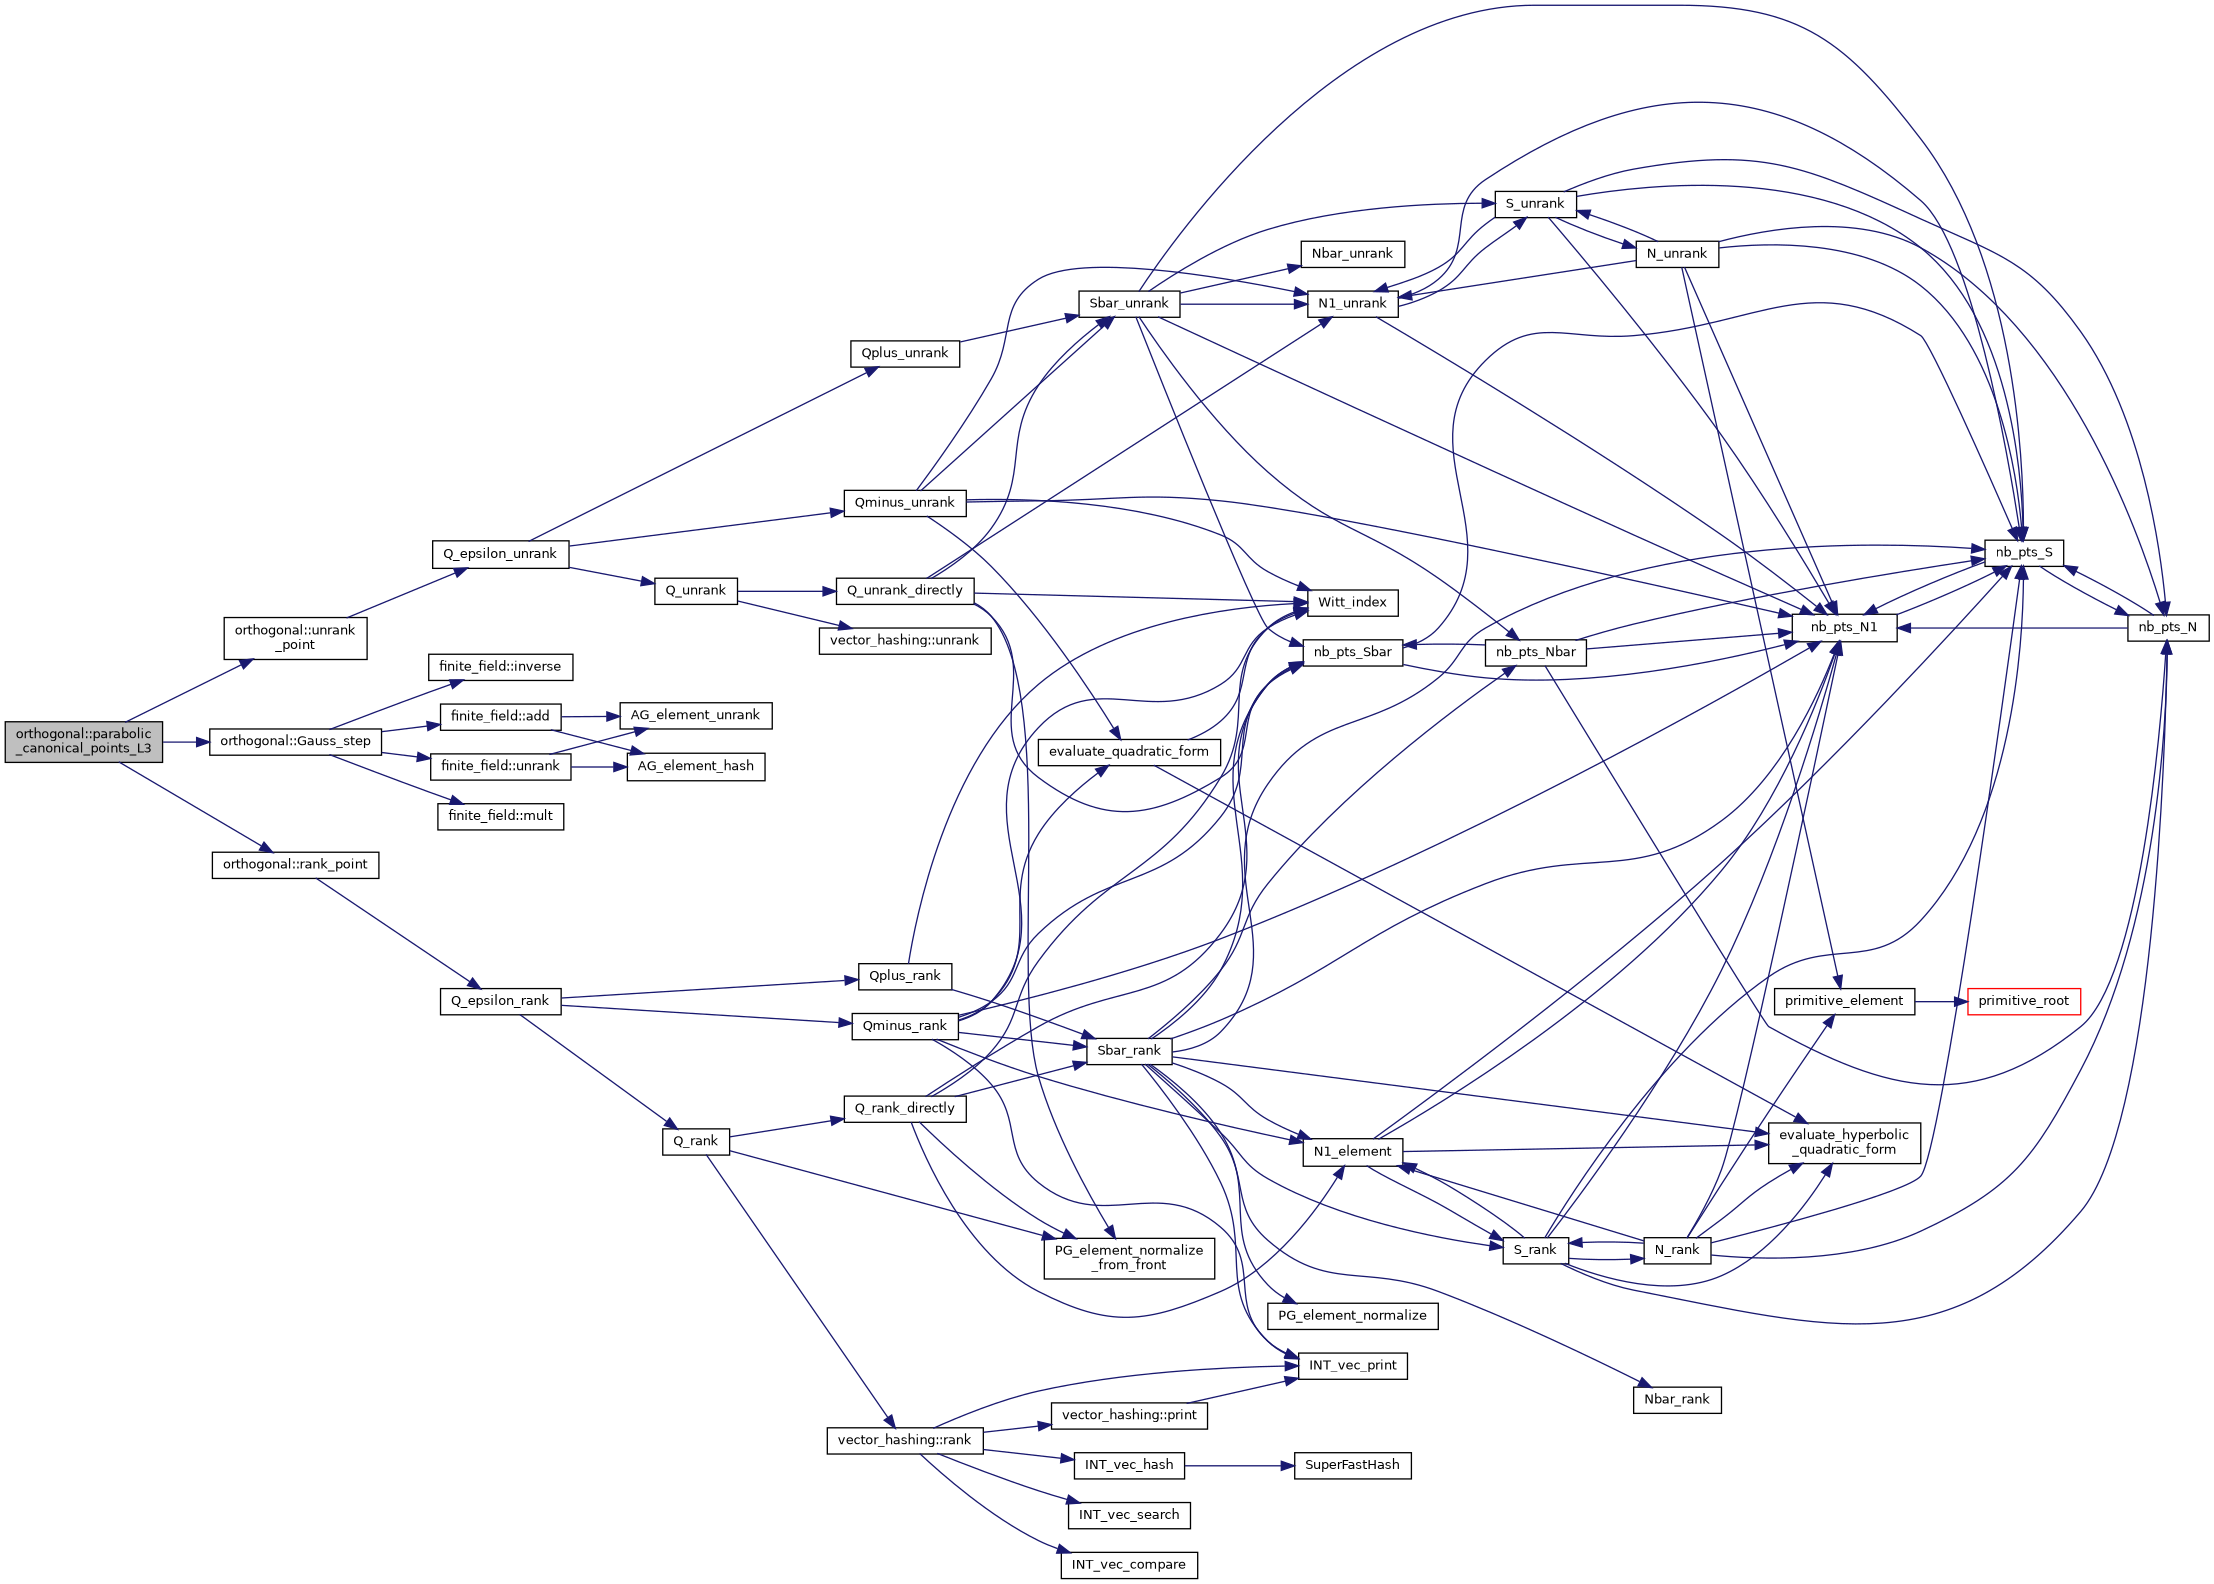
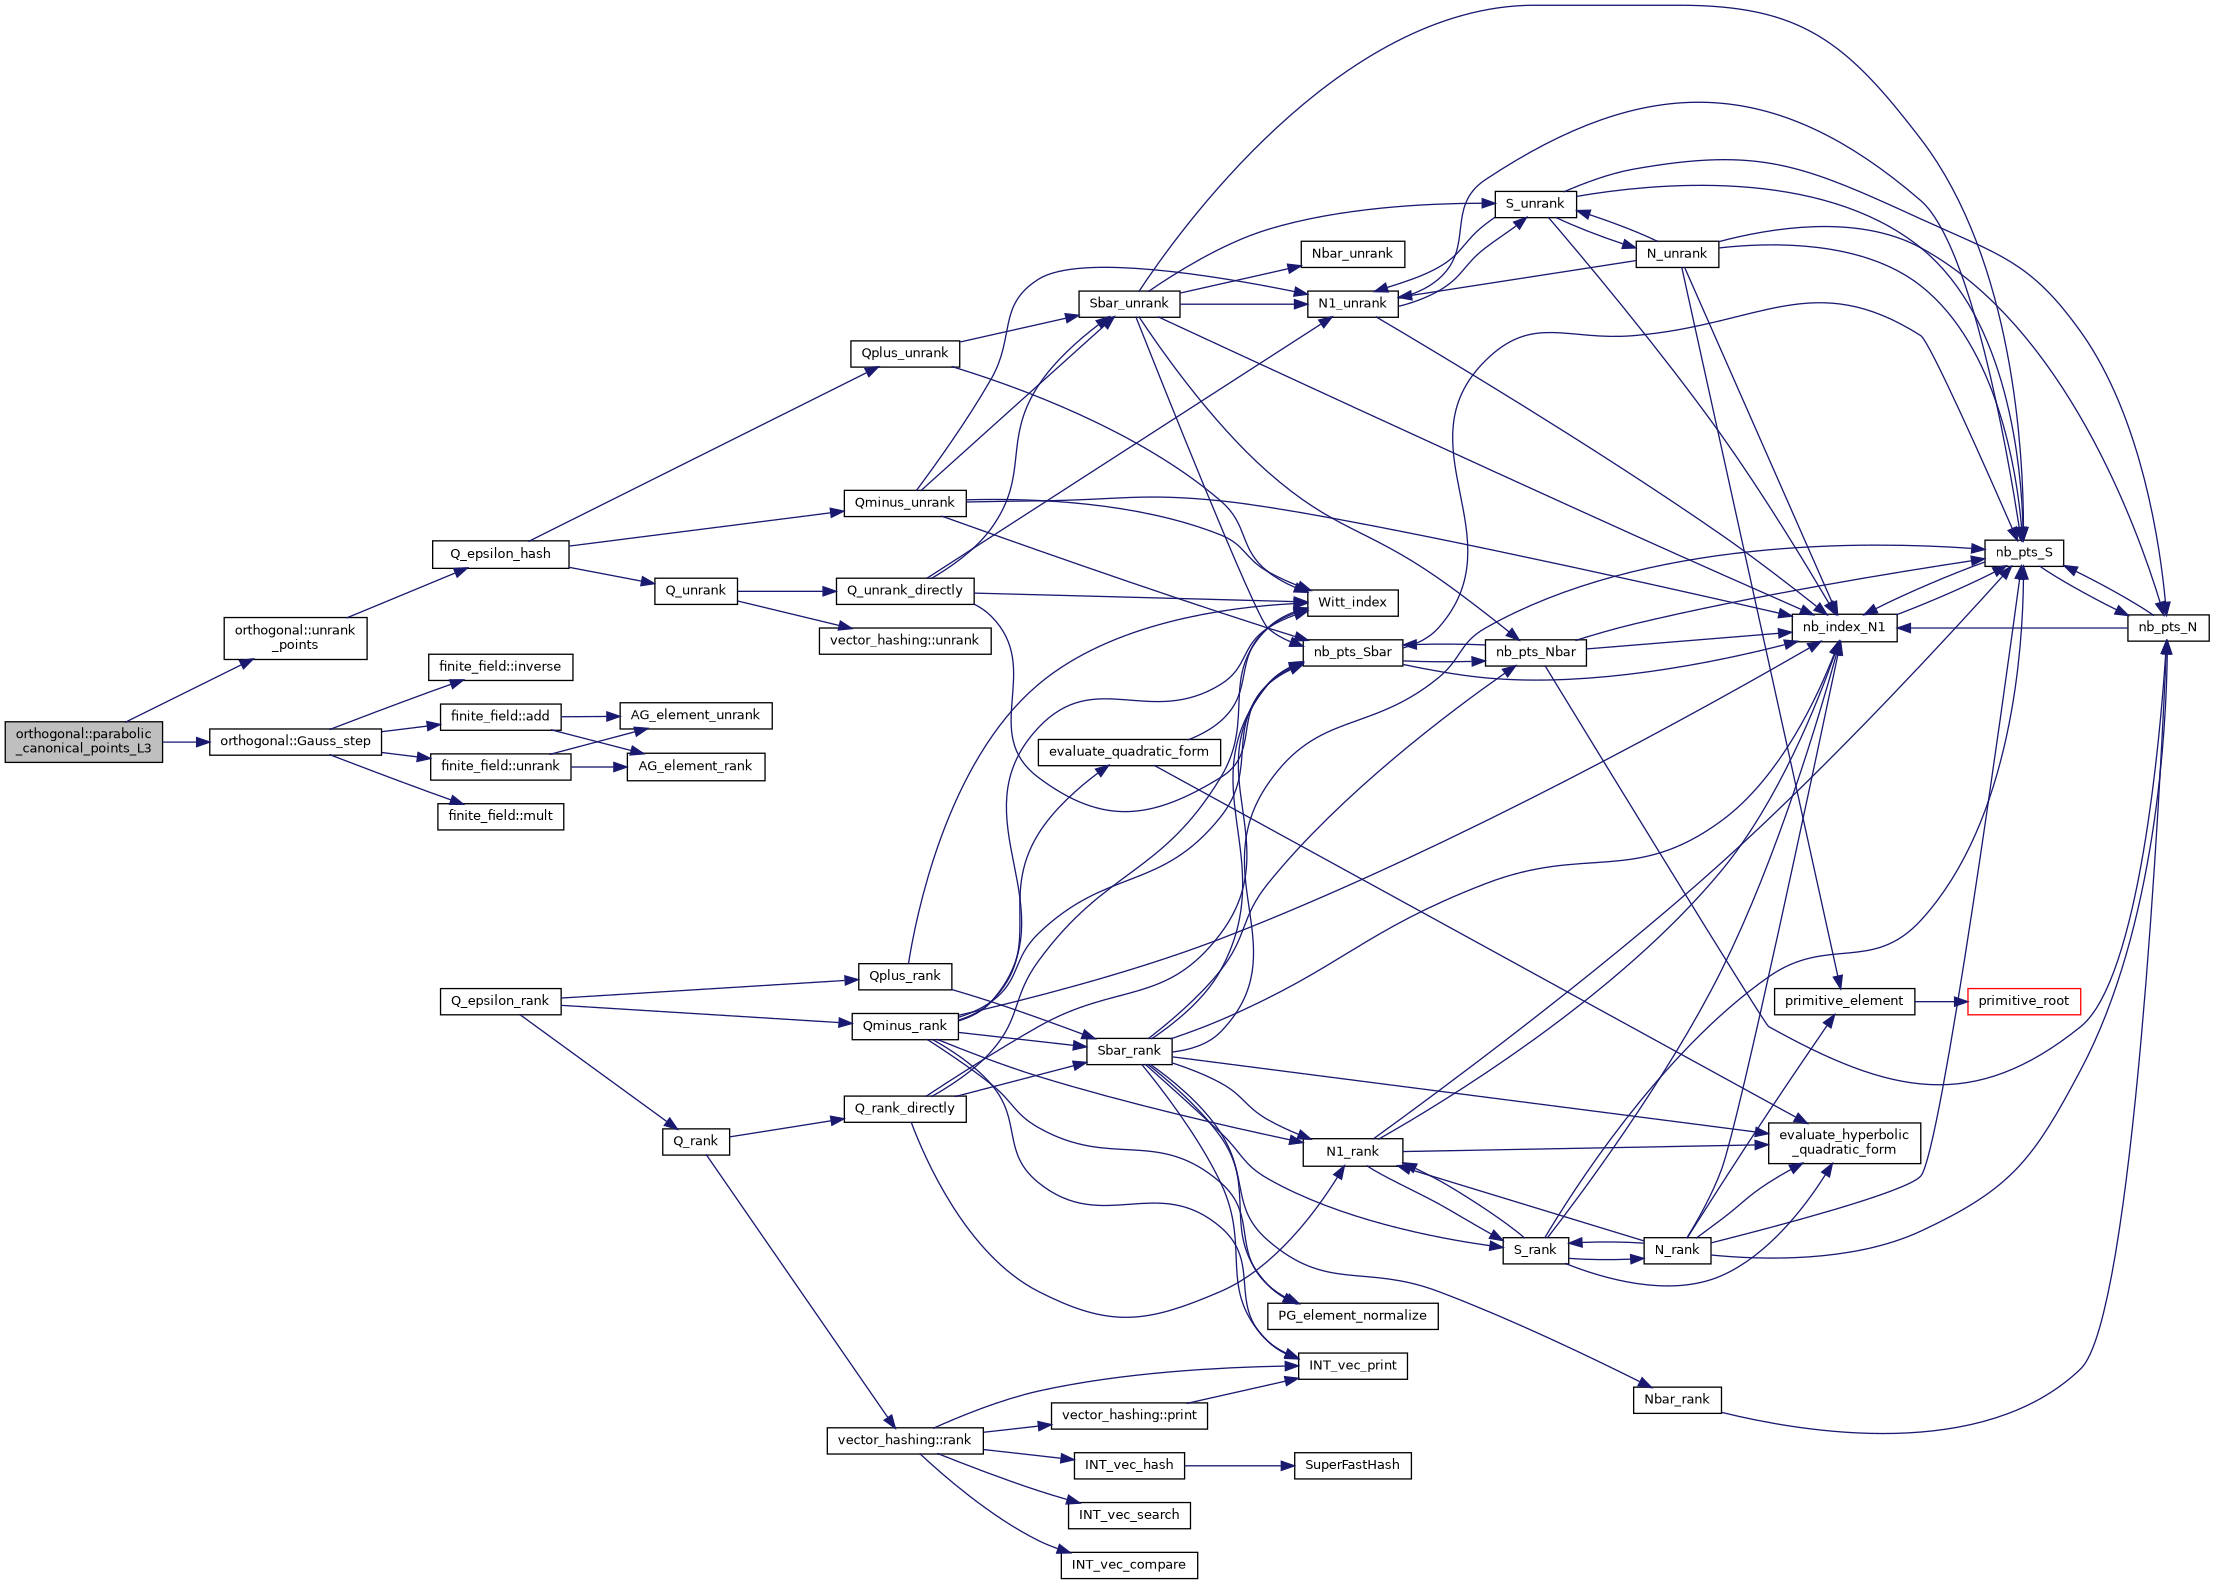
edge "Qplus_unrank" -> "Witt_index": added
node "Q_epsilon_unrank": label "Q_epsilon_unrank" -> "Q_epsilon_hash"
edge "Qminus_unrank" -> "evaluate_quadratic_form": now "Qminus_unrank" -> "nb_pts_Sbar"
node "nb_pts_N1": label "nb_pts_N1" -> "nb_index_N1"
node "orthogonal::unrank _point": label "orthogonal::unrank _point" -> "orthogonal::unrank _points"
edge "nb_pts_Sbar" -> "nb_pts_Nbar": added
node "AG_element_hash": label "AG_element_hash" -> "AG_element_rank"
node "orthogonal::rank_point": removed
edge "Qminus_rank" -> "PG_element_normalize": added
node "N1_element": label "N1_element" -> "N1_rank"
edge "S_rank" -> "nb_pts_N": now "Nbar_rank" -> "nb_pts_N"
node "PG_element_normalize _from_front": removed
